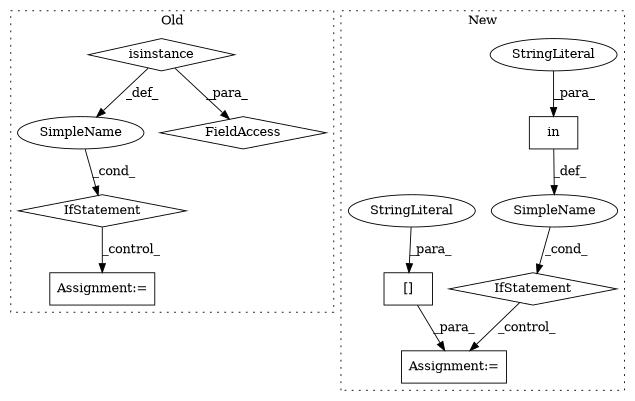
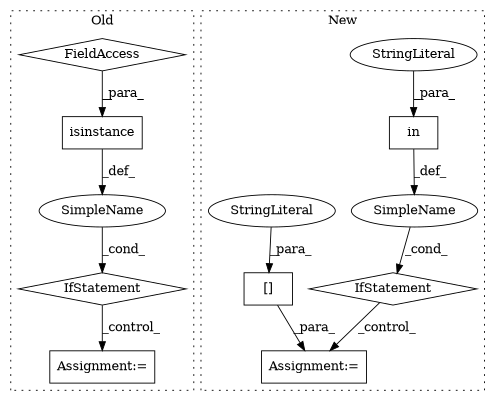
node "isinstance": shape diamond -> box
edge "isinstance" -> "FieldAccess": reversed
